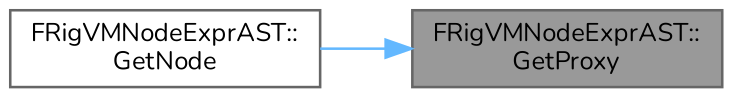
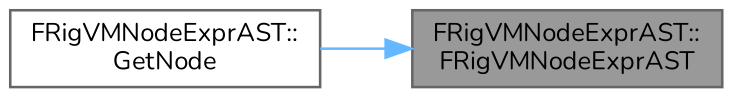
node "FRigVMNodeExprAST:: GetProxy": label "FRigVMNodeExprAST:: GetProxy" -> "FRigVMNodeExprAST:: FRigVMNodeExprAST"
